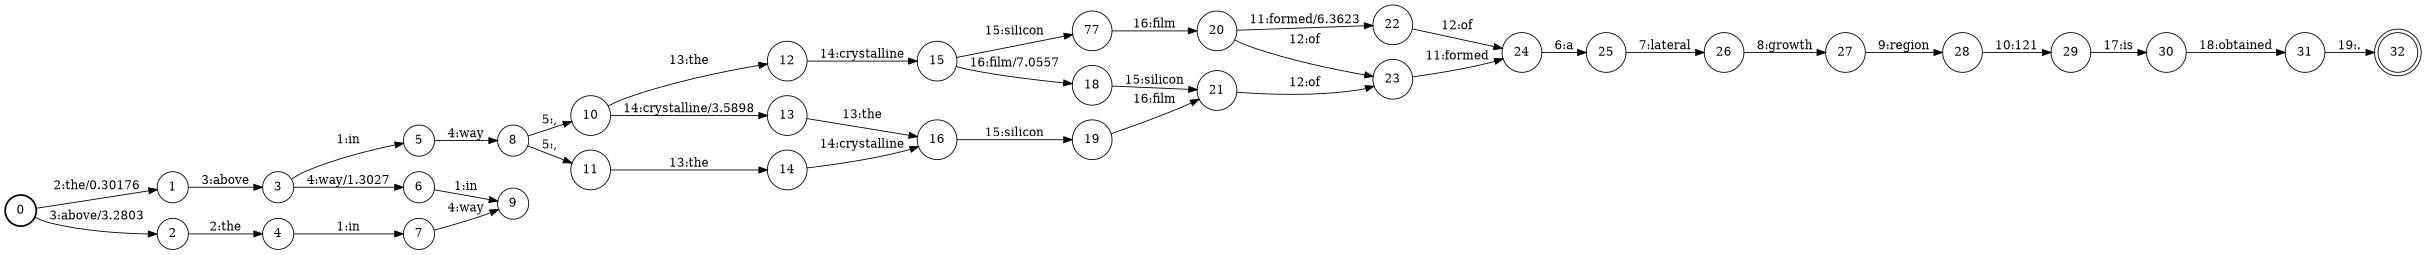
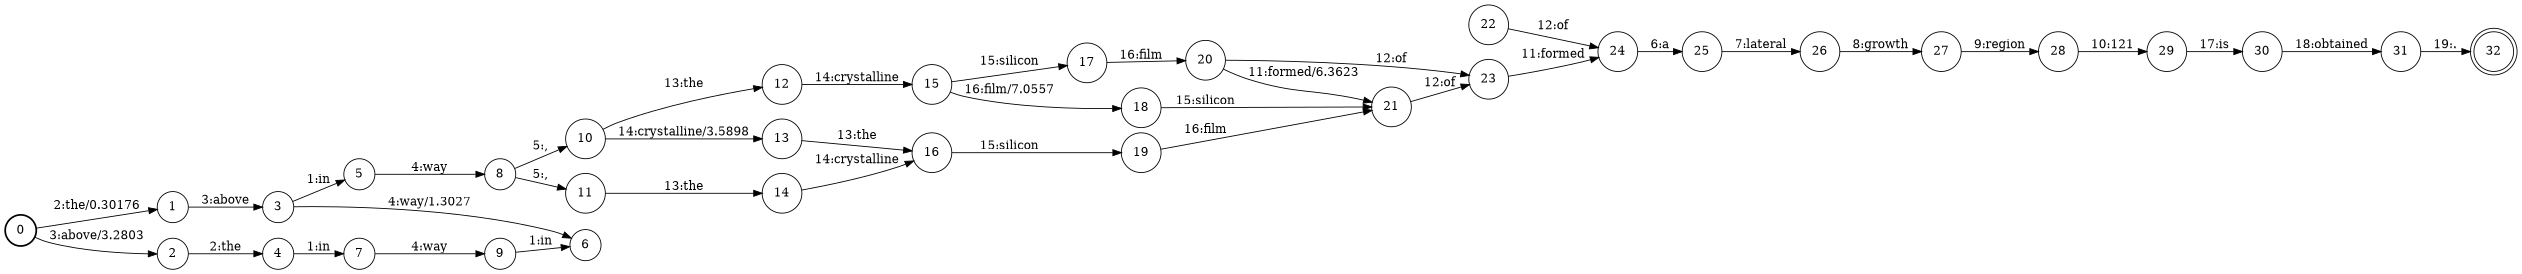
edge "20" -> "22": now "20" -> "21"
node "77": label "77" -> "17"
edge "6" -> "9": reversed
